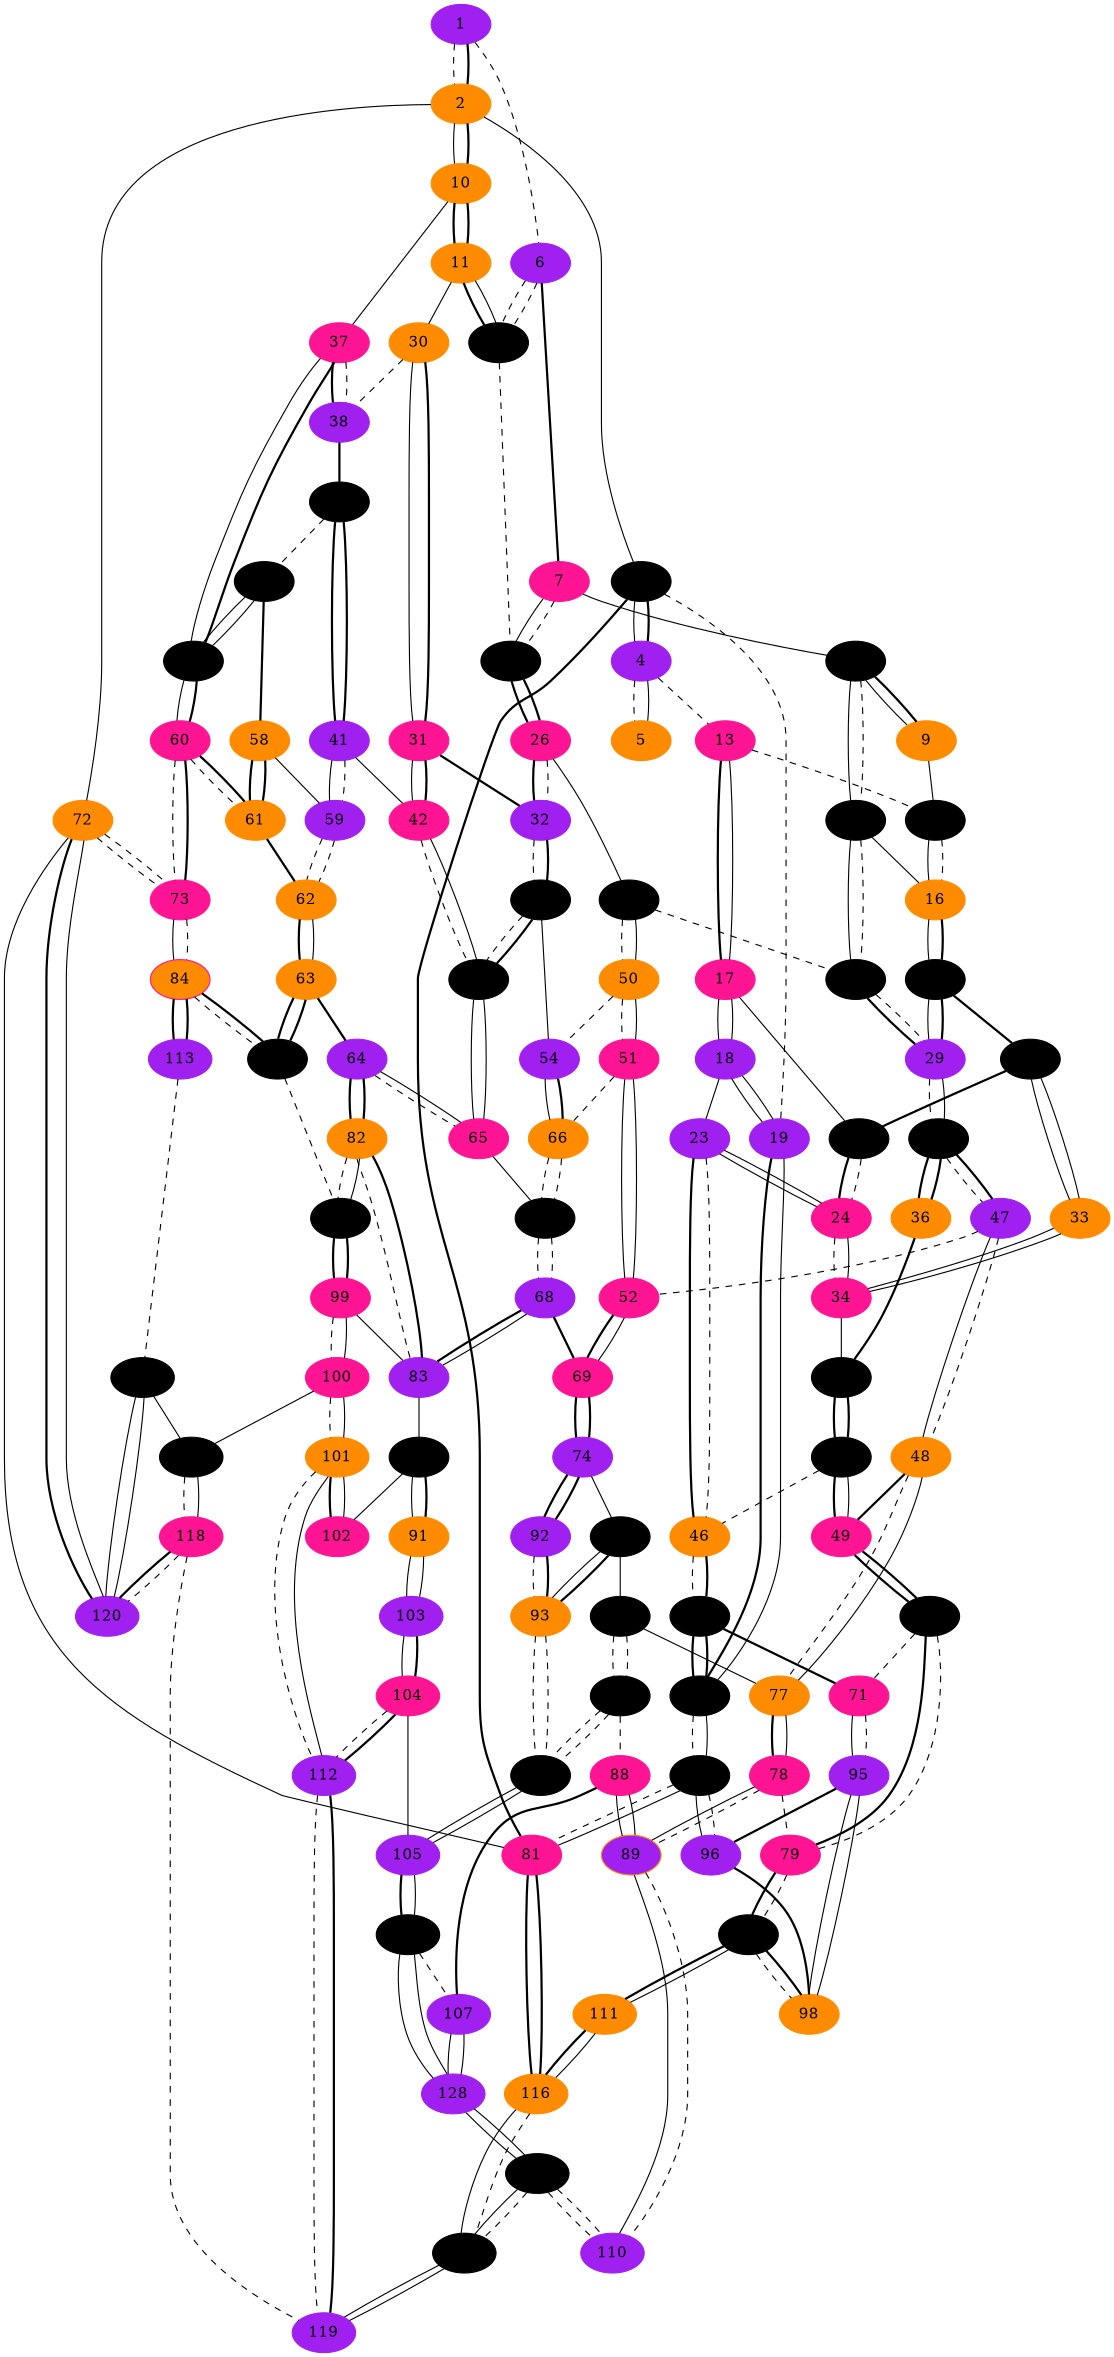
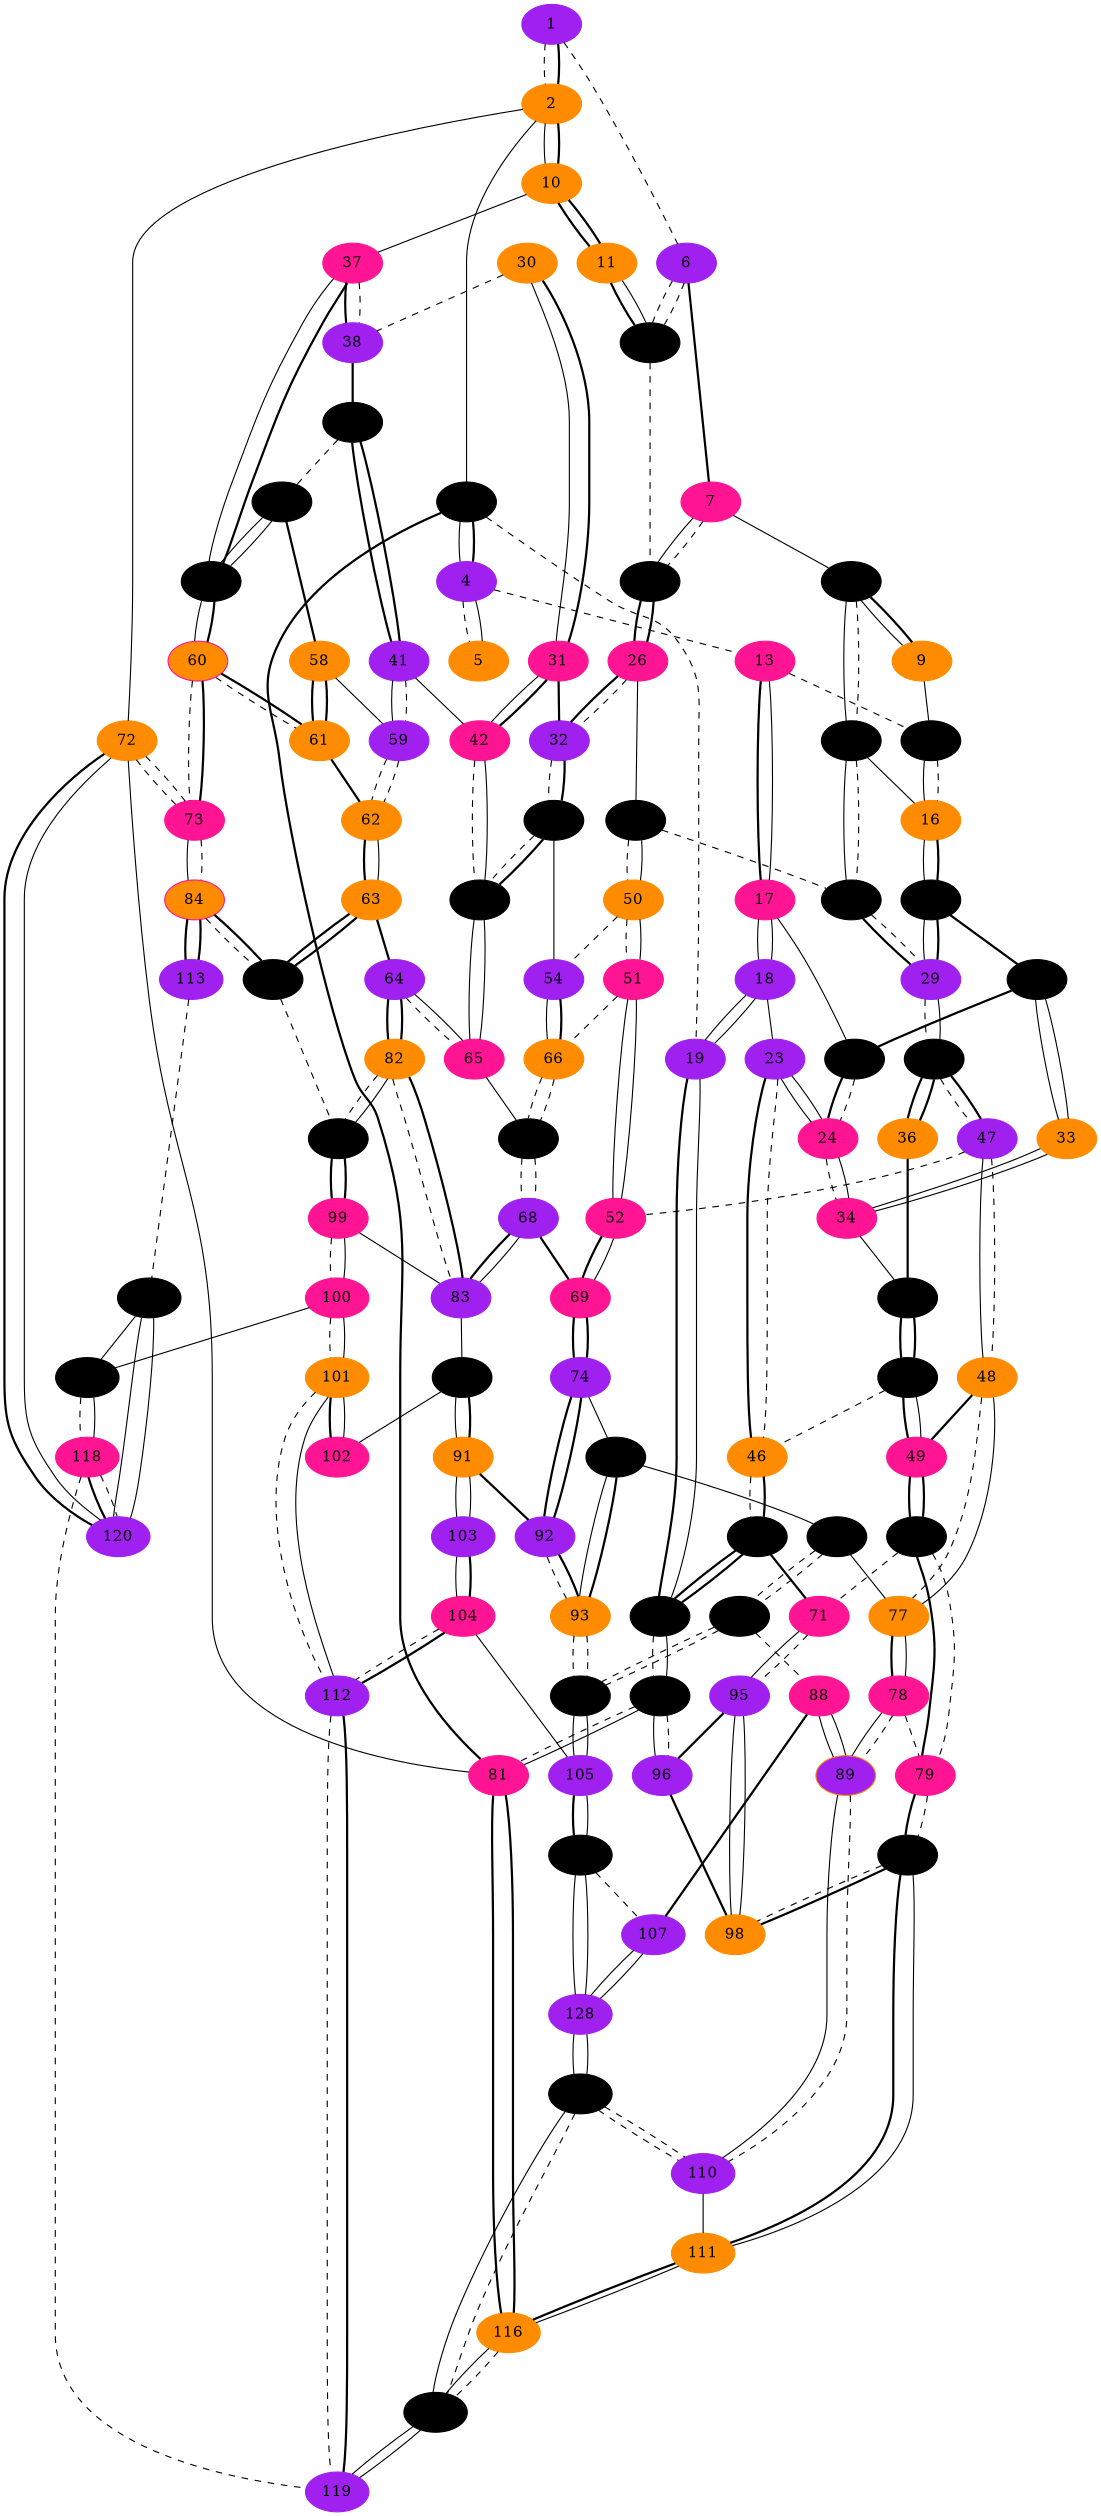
edge "11" -- "30": removed
node "60": fillcolor deeppink -> darkorange
edge "91" -- "92": added
edge "110" -- "111": added
